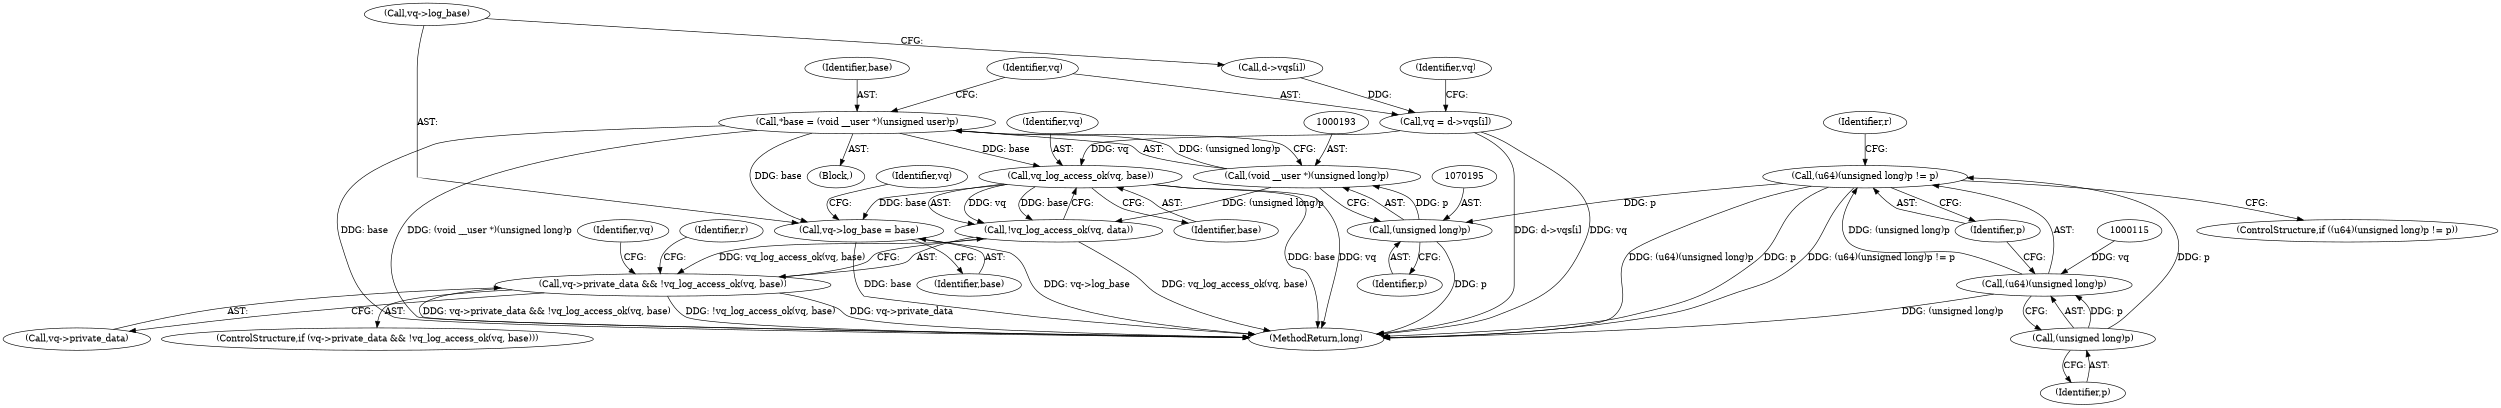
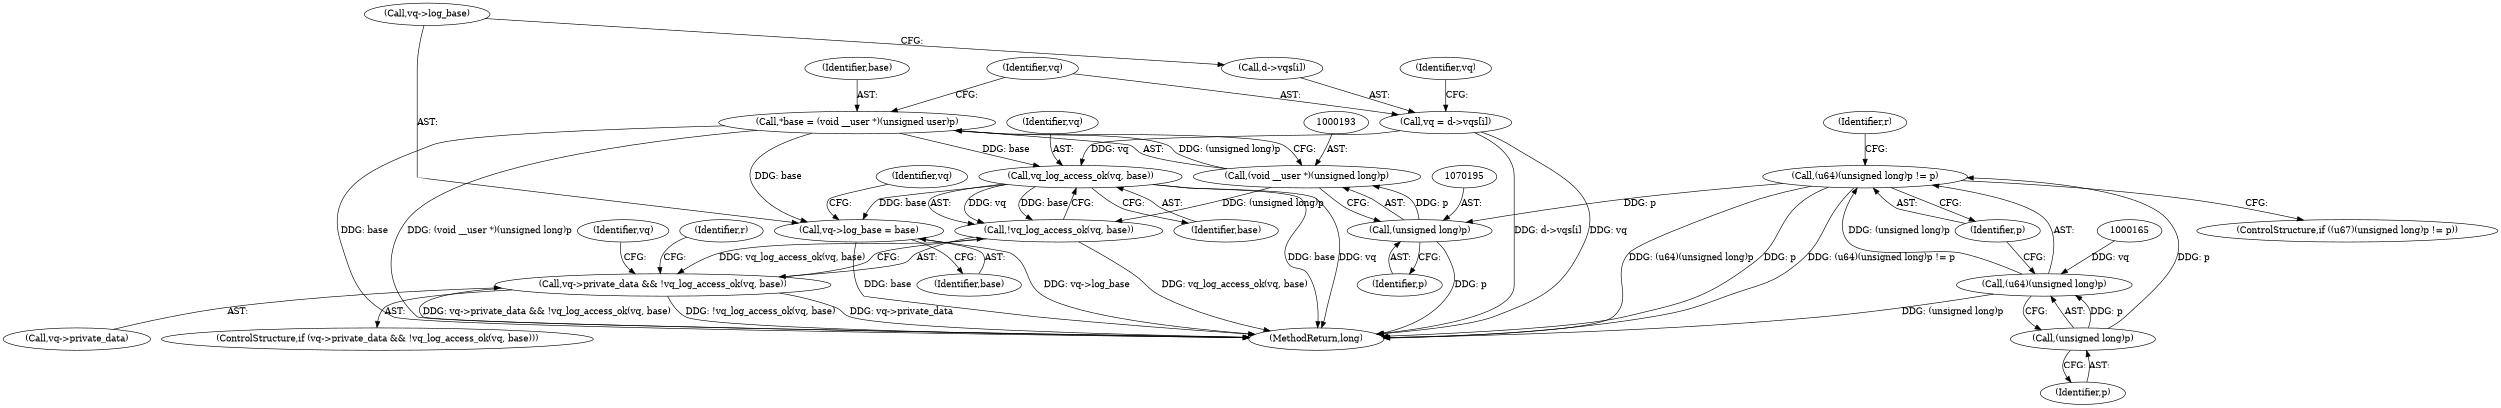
edge "(Call,d->vqs[i])" -> "(Call,vq = d->vqs[i])": label "DDG: " -> "AST: "
node "(Block,)": removed
node "(Call,!vq_log_access_ok(vq, data))": label "(Call,!vq_log_access_ok(vq, data))" -> "(Call,!vq_log_access_ok(vq, base))"
node "1000115": label "1000115" -> "1000165"
node "(ControlStructure,if ((u64)(unsigned long)p != p))": label "(ControlStructure,if ((u64)(unsigned long)p != p))" -> "(ControlStructure,if ((u67)(unsigned long)p != p))"
edge "(Call,vq->private_data && !vq_log_access_ok(vq, base))" -> "(Call,vq->private_data)": removed, label "CFG:"
